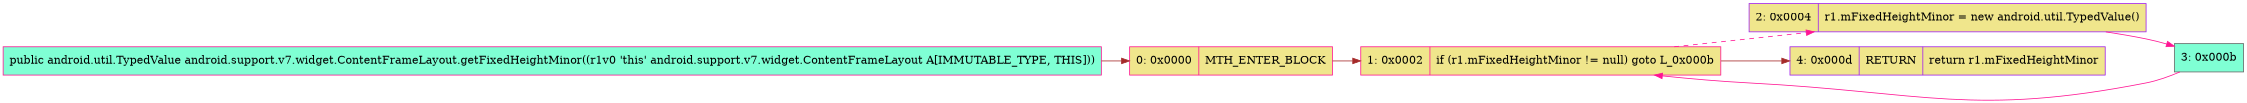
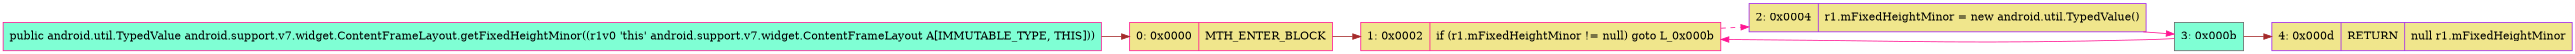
edge "1: 0x0002" -> "4: 0x000d": now "3: 0x000b" -> "4: 0x000d"
node "4: 0x000d": text "return r1.mFixedHeightMinor" -> "null r1.mFixedHeightMinor"
